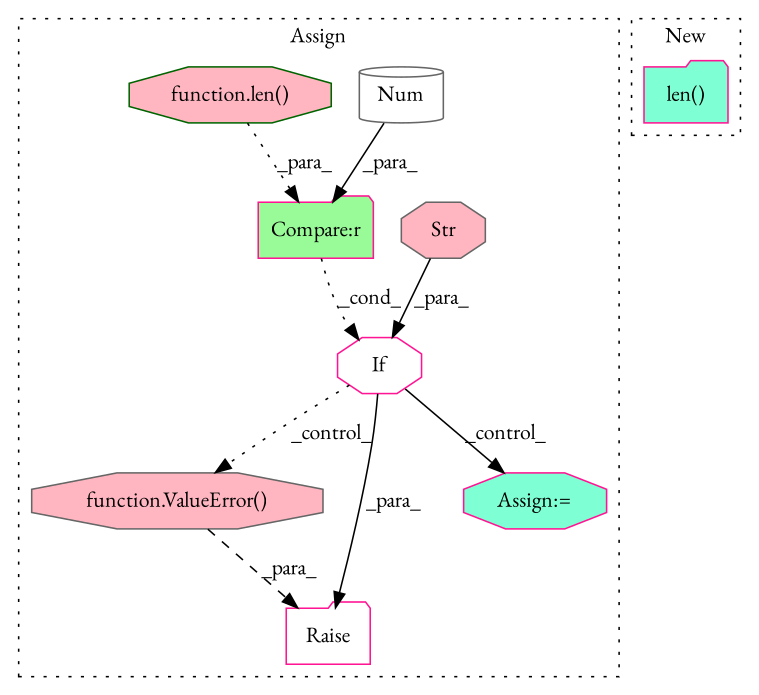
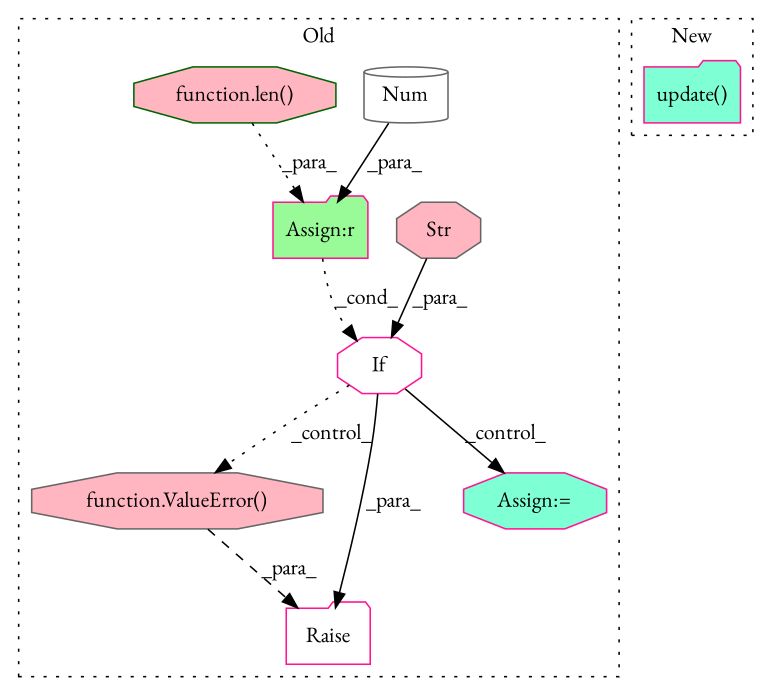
cluster "Assign": label "Assign" -> "Old"
node "len()": label "len()" -> "update()"
node "Compare:r": label "Compare:r" -> "Assign:r"
